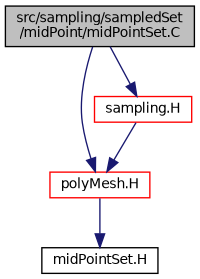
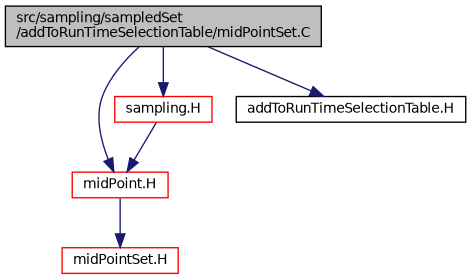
node "src/sampling/sampledSet /midPoint/midPointSet.C": label "src/sampling/sampledSet /midPoint/midPointSet.C" -> "src/sampling/sampledSet /addToRunTimeSelectionTable/midPointSet.C"
node "addToRunTimeSelectionTable.H": added
node "polyMesh.H": label "polyMesh.H" -> "midPoint.H"
node "midPointSet.H": color black -> red
